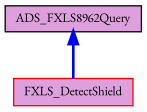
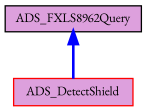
node "FXLS_DetectShield": label "FXLS_DetectShield" -> "ADS_DetectShield"
